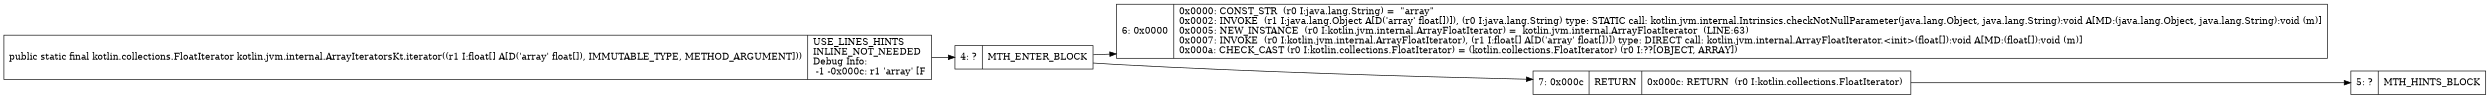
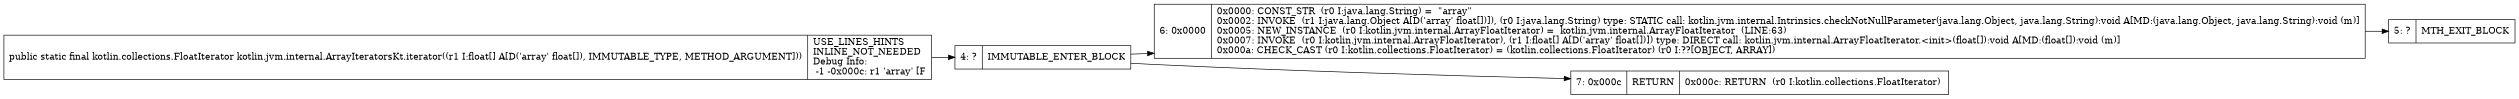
node "4: ?": text "MTH_ENTER_BLOCK" -> "IMMUTABLE_ENTER_BLOCK"
node "5: ?": text "MTH_HINTS_BLOCK" -> "MTH_EXIT_BLOCK"
edge "7: 0x000c" -> "5: ?": now "6: 0x0000" -> "5: ?"
